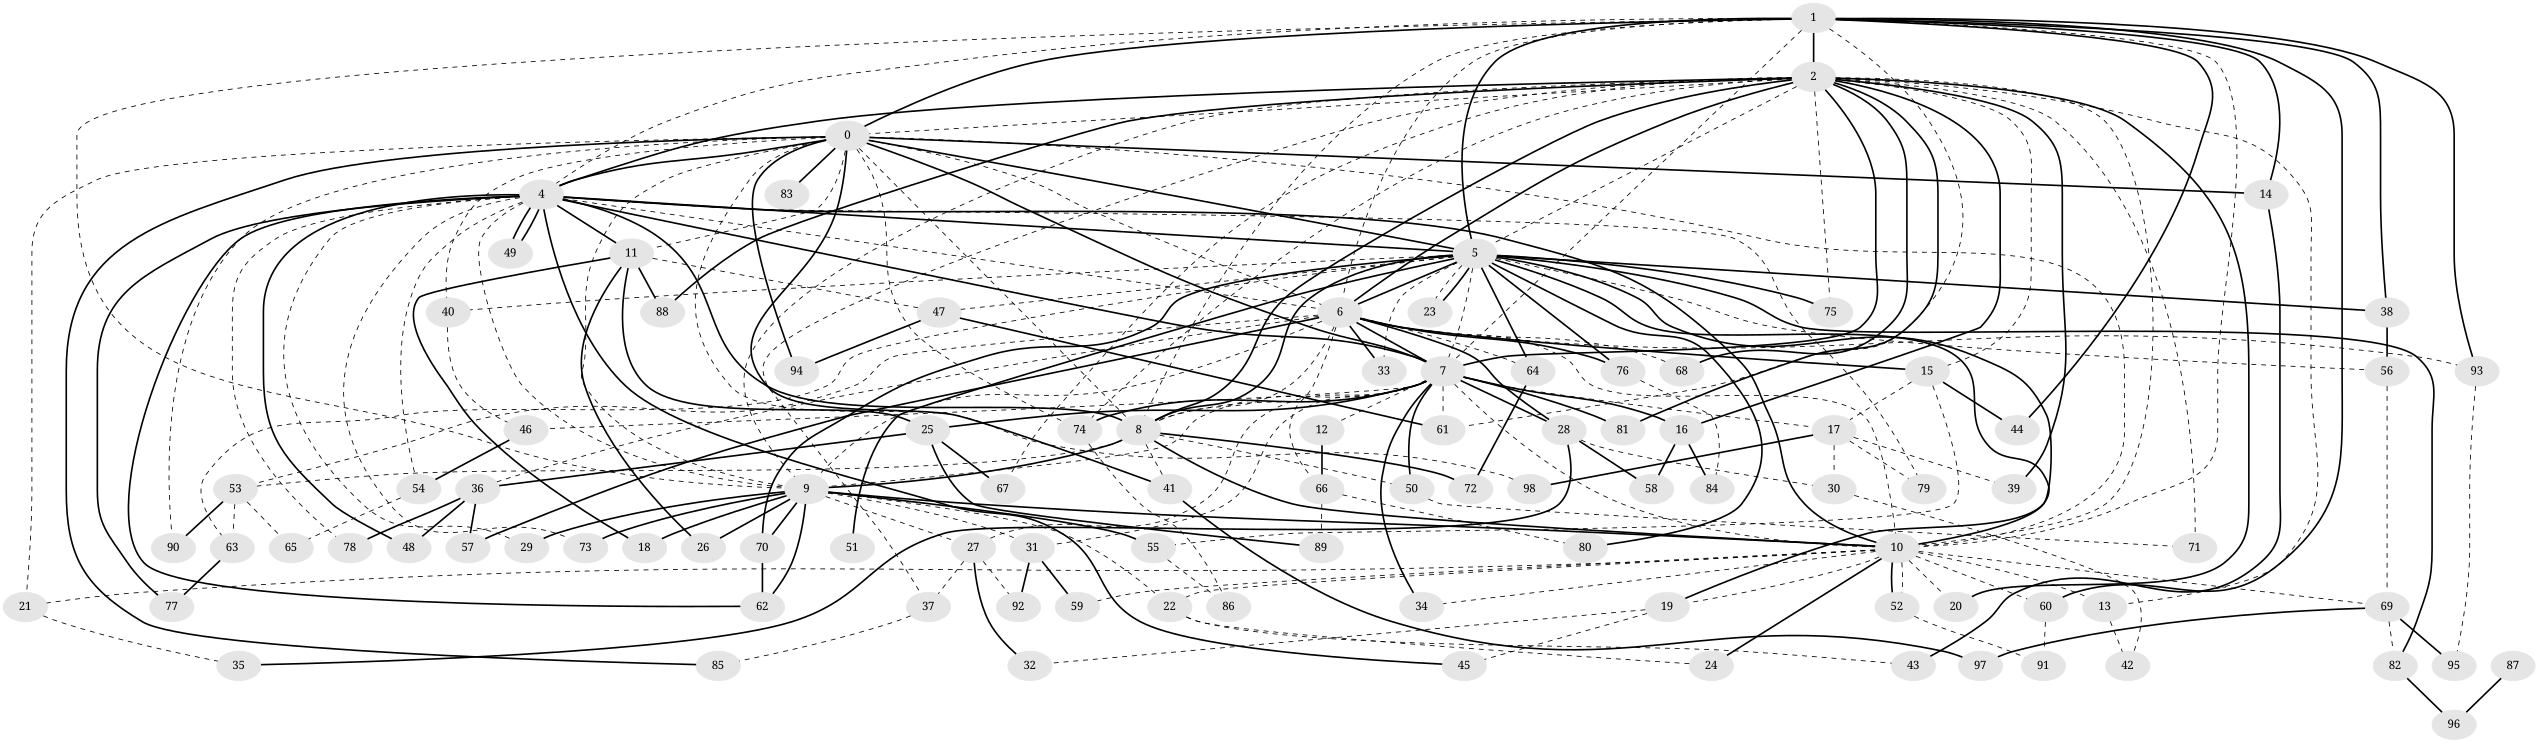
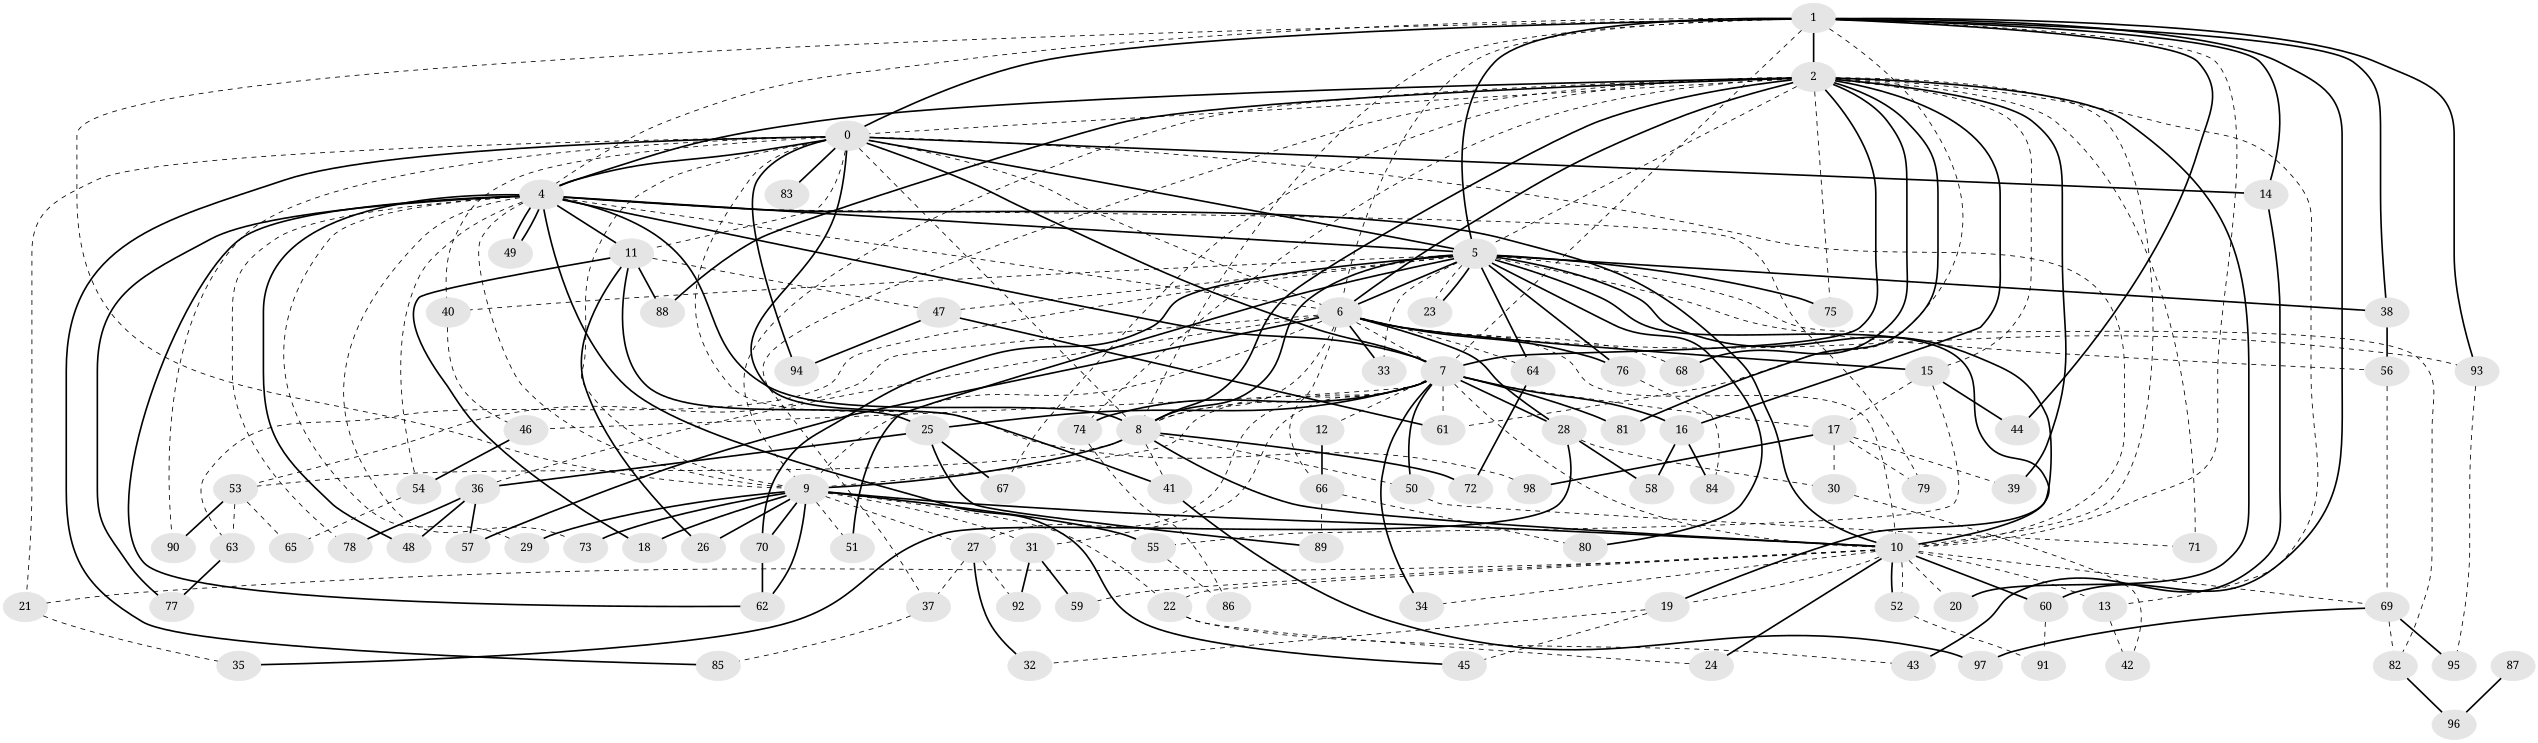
edge "5" -- "7": removed
edge "0" -- "74": removed
edge "5" -- "82": style bold -> dashed
edge "6" -- "7": style bold -> dashed
edge "9" -- "51": added
edge "10" -- "60": style dashed -> bold
